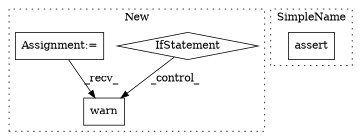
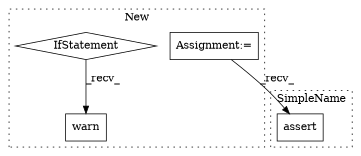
edge "Assignment:=" -> "warn": now "Assignment:=" -> "assert"
edge "IfStatement" -> "warn": label "_control_" -> "_recv_"
